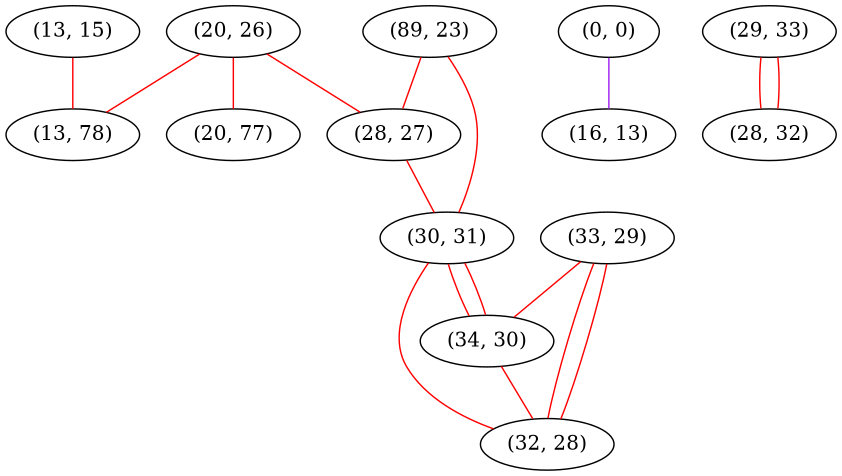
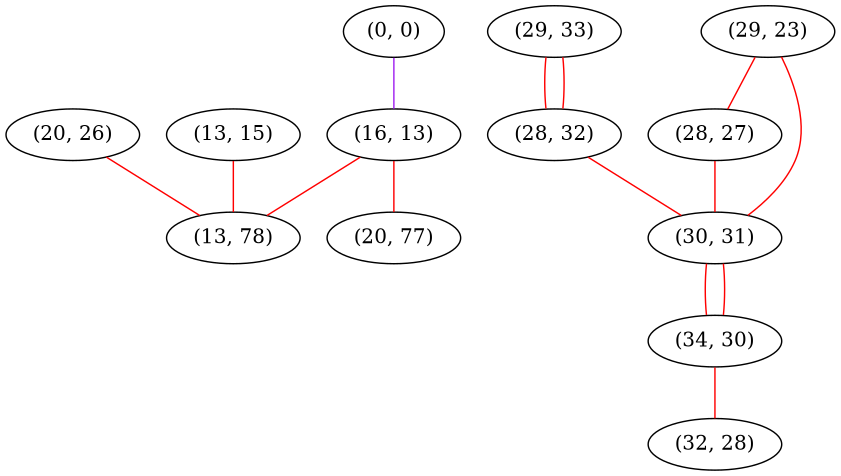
node "(89, 23)": label "(89, 23)" -> "(29, 23)"
edge "(20, 26)" -- "(20, 77)": now "(16, 13)" -- "(20, 77)"
edge "(20, 26)" -- "(28, 27)": removed
edge "(16, 13)" -- "(13, 78)": added
node "(33, 29)": removed
edge "(30, 31)" -- "(32, 28)": now "(30, 31)" -- "(28, 32)"
